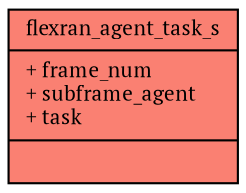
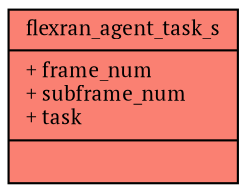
node "flexran_agent_task_s": text "+ subframe_agent" -> "+ subframe_num"
